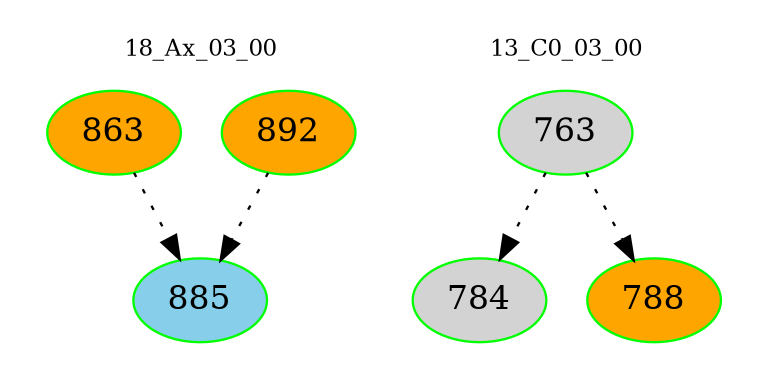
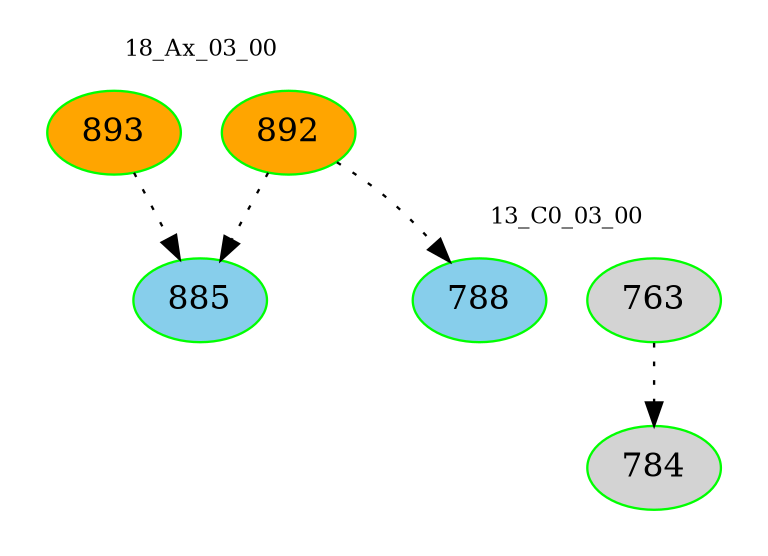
node "863": label "863" -> "893"
edge "763" -> "788": now "892" -> "788"
node "788": fillcolor orange -> skyblue
